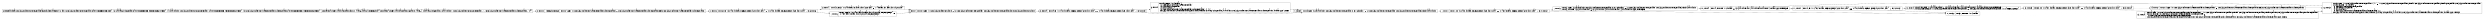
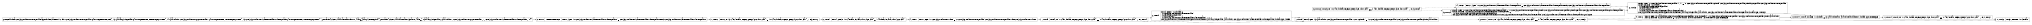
node "12: 0x001f": removed
node "0: 0x0000": text "MTH_CAST_BLOCK" -> "MTH_ENTER_BLOCK"
node "3: 0x0006": removed
